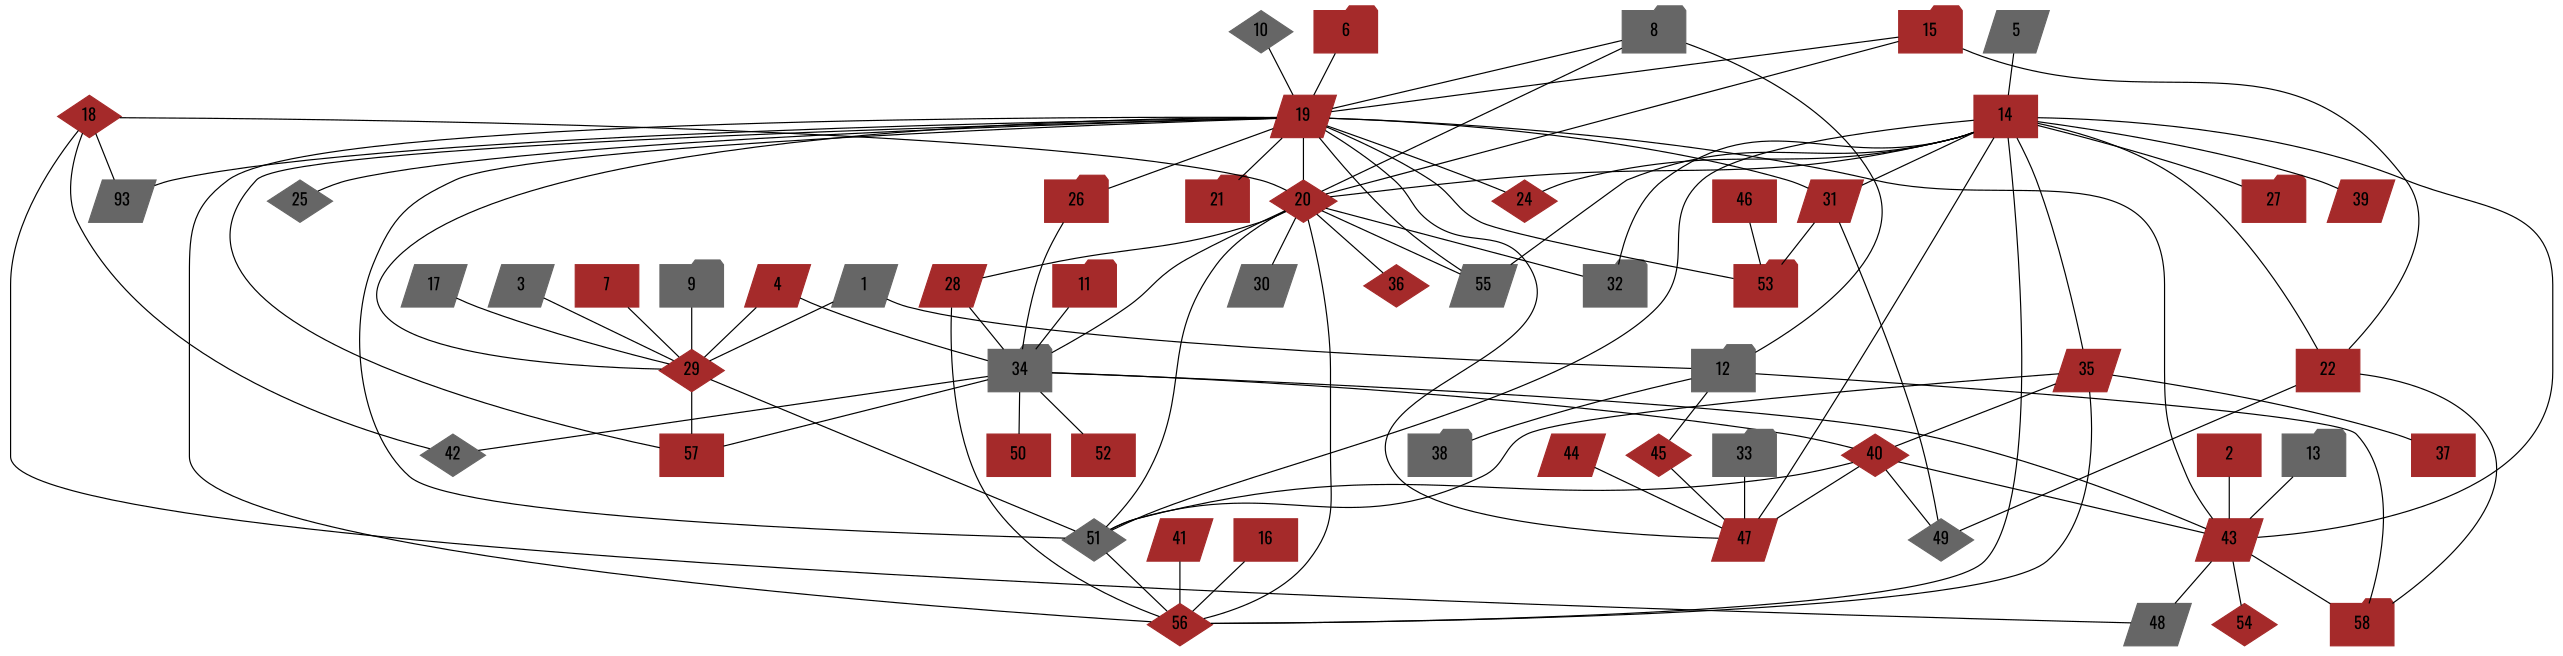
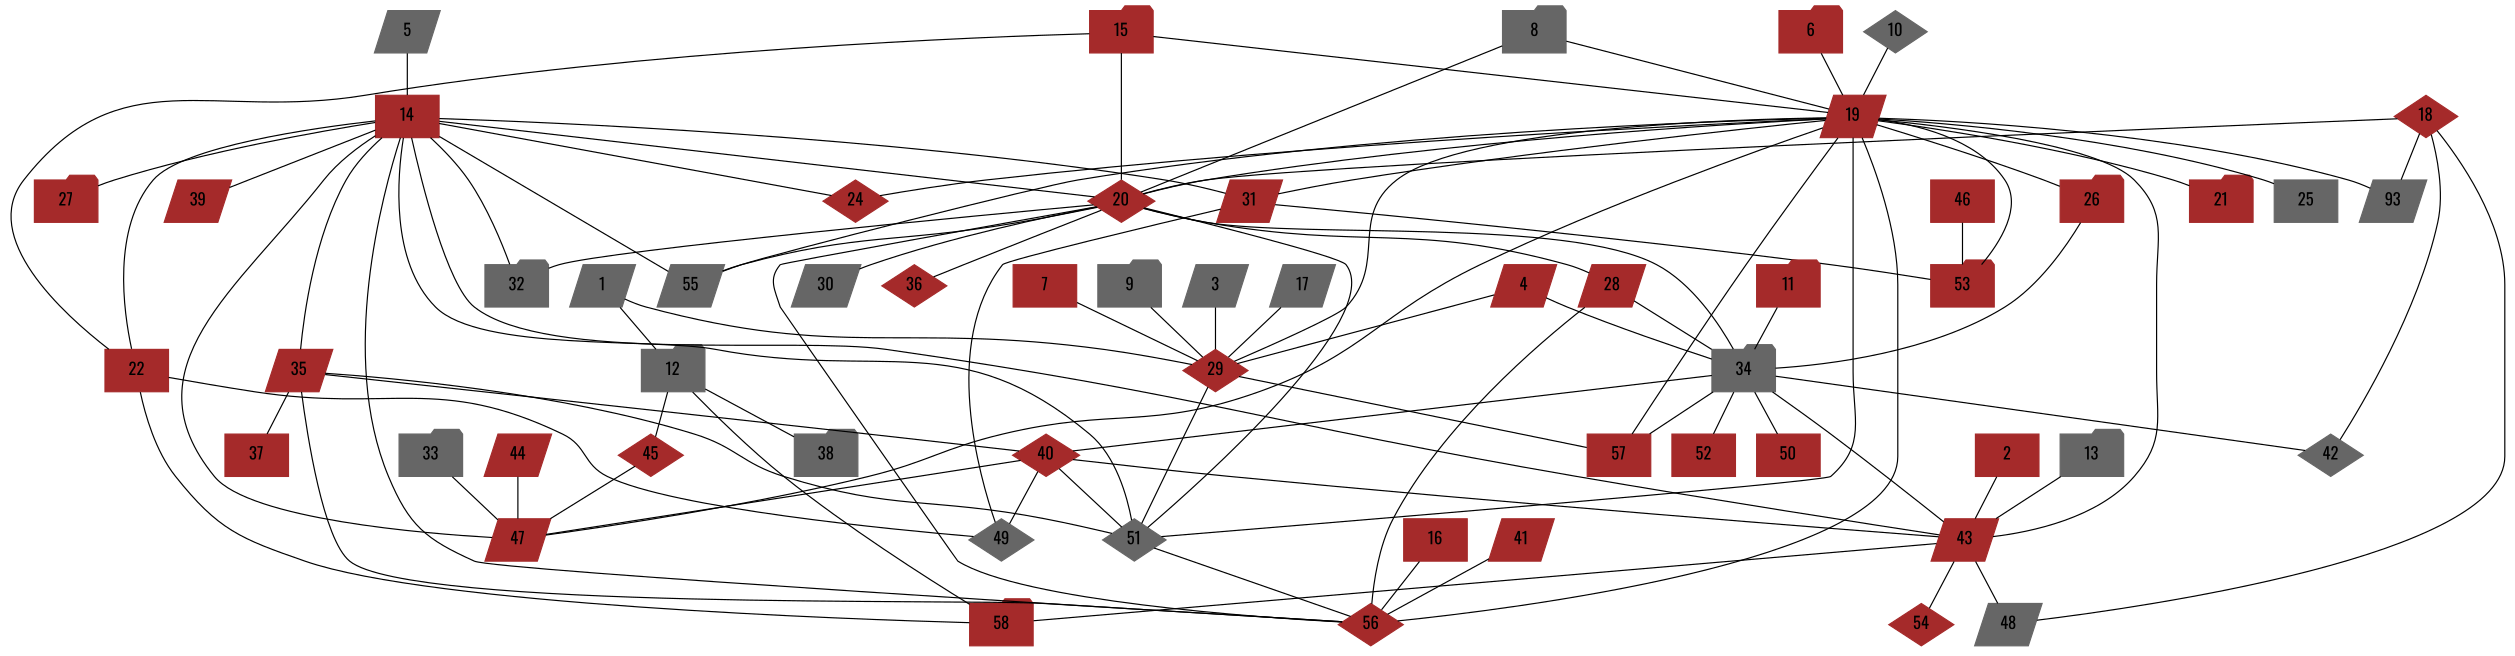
edge "8" -- "12": removed
node "25": shape diamond -> box
